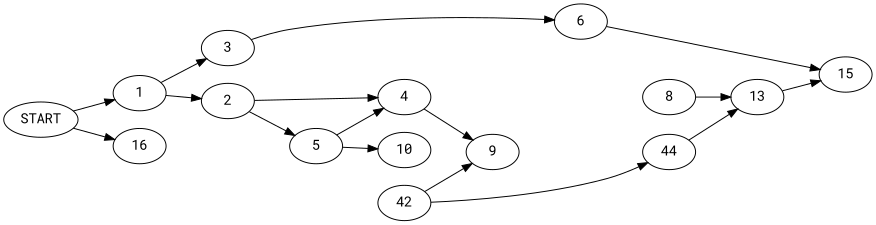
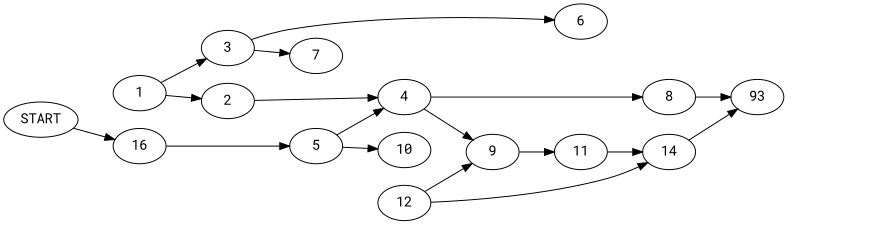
node "7": added
node "15": removed
edge "4" -> "8": added
node "13": label "13" -> "93"
edge "START" -> "1": removed
edge "2" -> "5": now "16" -> "5"
node "11": added
node "44": label "44" -> "14"
node "42": label "42" -> "12"
